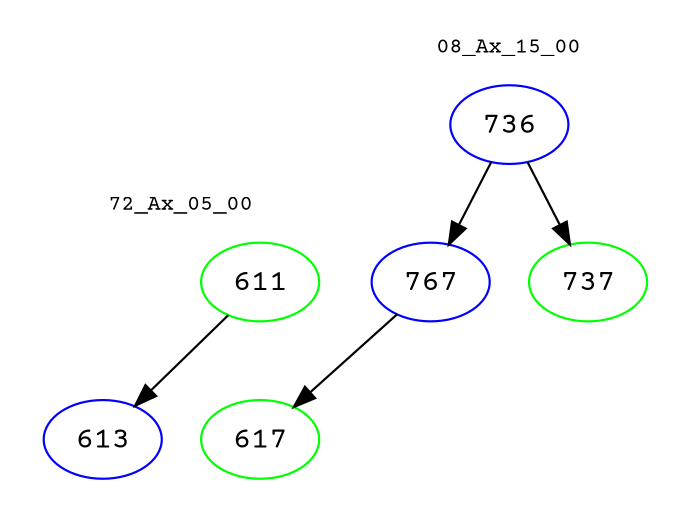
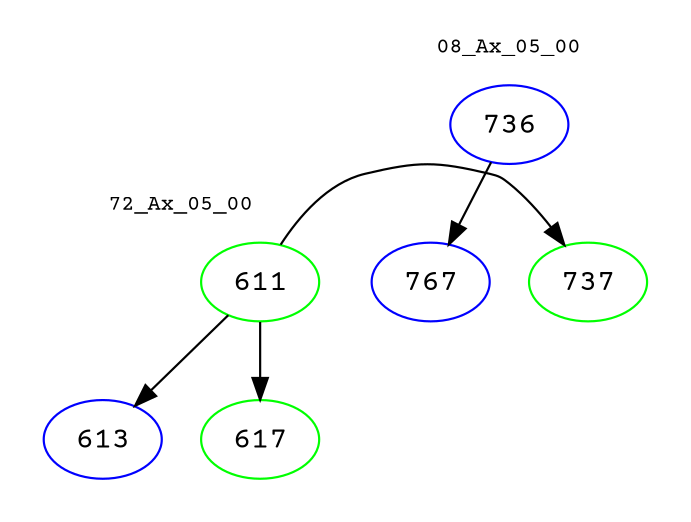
cluster "08_Ax_15_00": label "08_Ax_15_00" -> "08_Ax_05_00"
edge "736" -> "737": now "611" -> "737"
edge "767" -> "617": now "611" -> "617"
